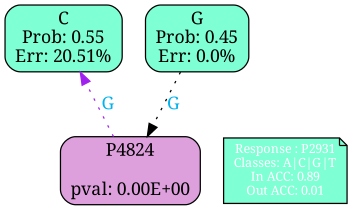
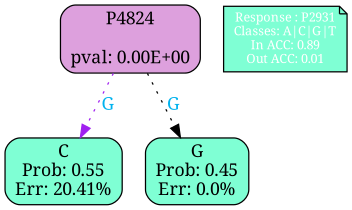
node "C Prob: 0.55 Err: 20.51%": label "C Prob: 0.55 Err: 20.51%" -> "C Prob: 0.55 Err: 20.41%"
edge "G Prob: 0.45 Err: 0.0%" -> "P4824 pval: 0.00E+00": reversed
